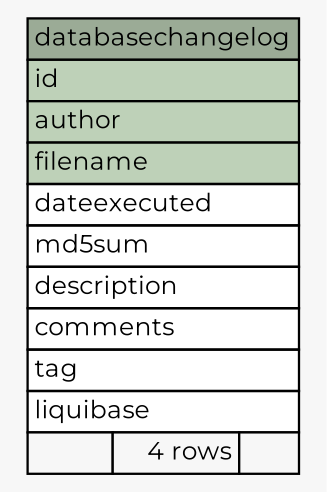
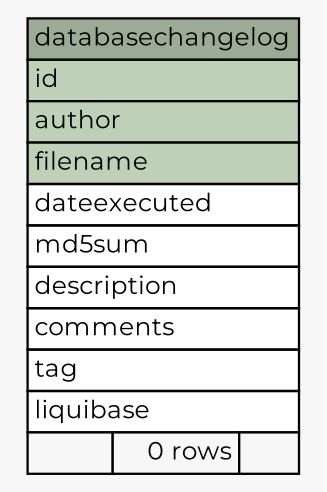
node "databasechangelog": text "4 rows" -> "0 rows"
